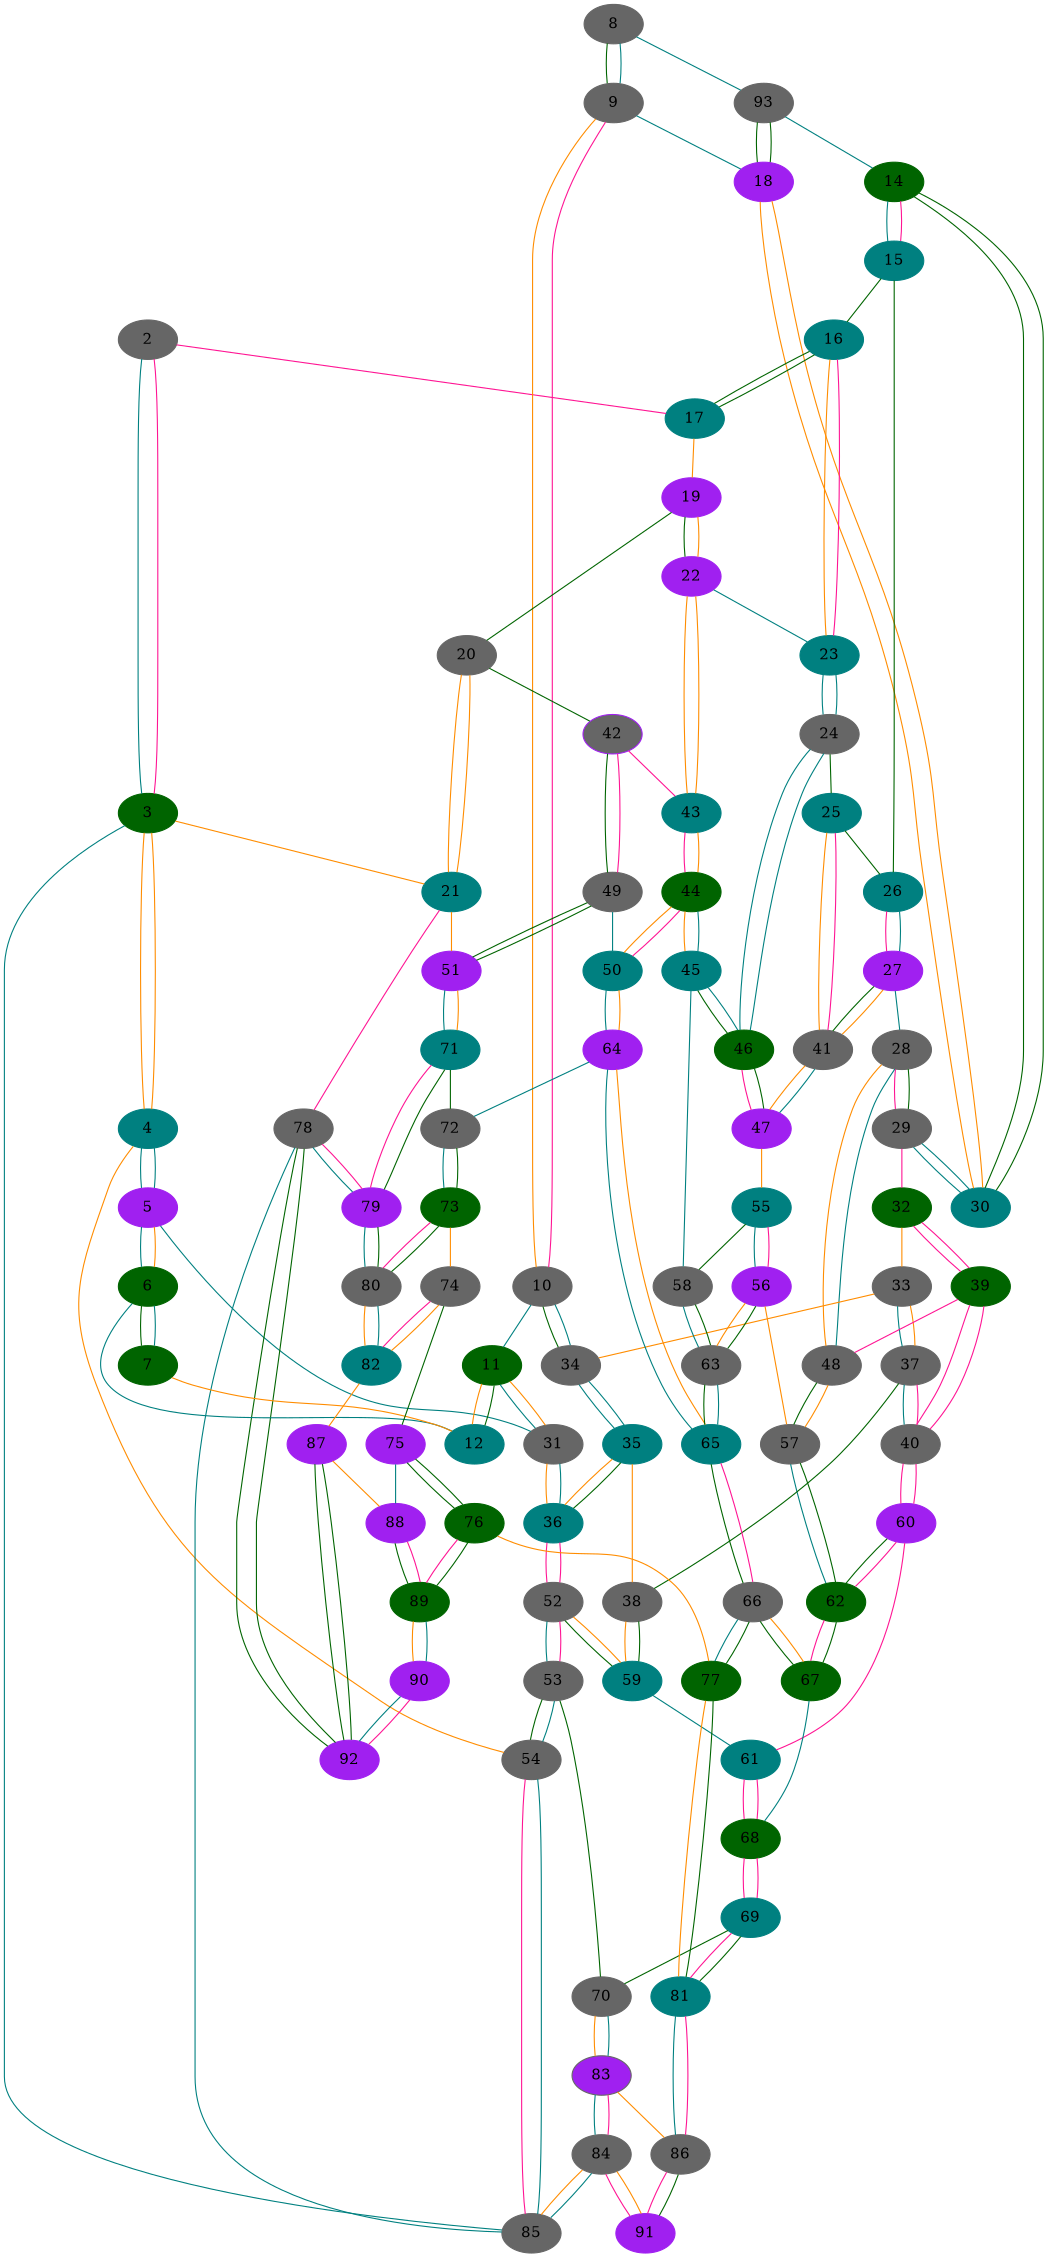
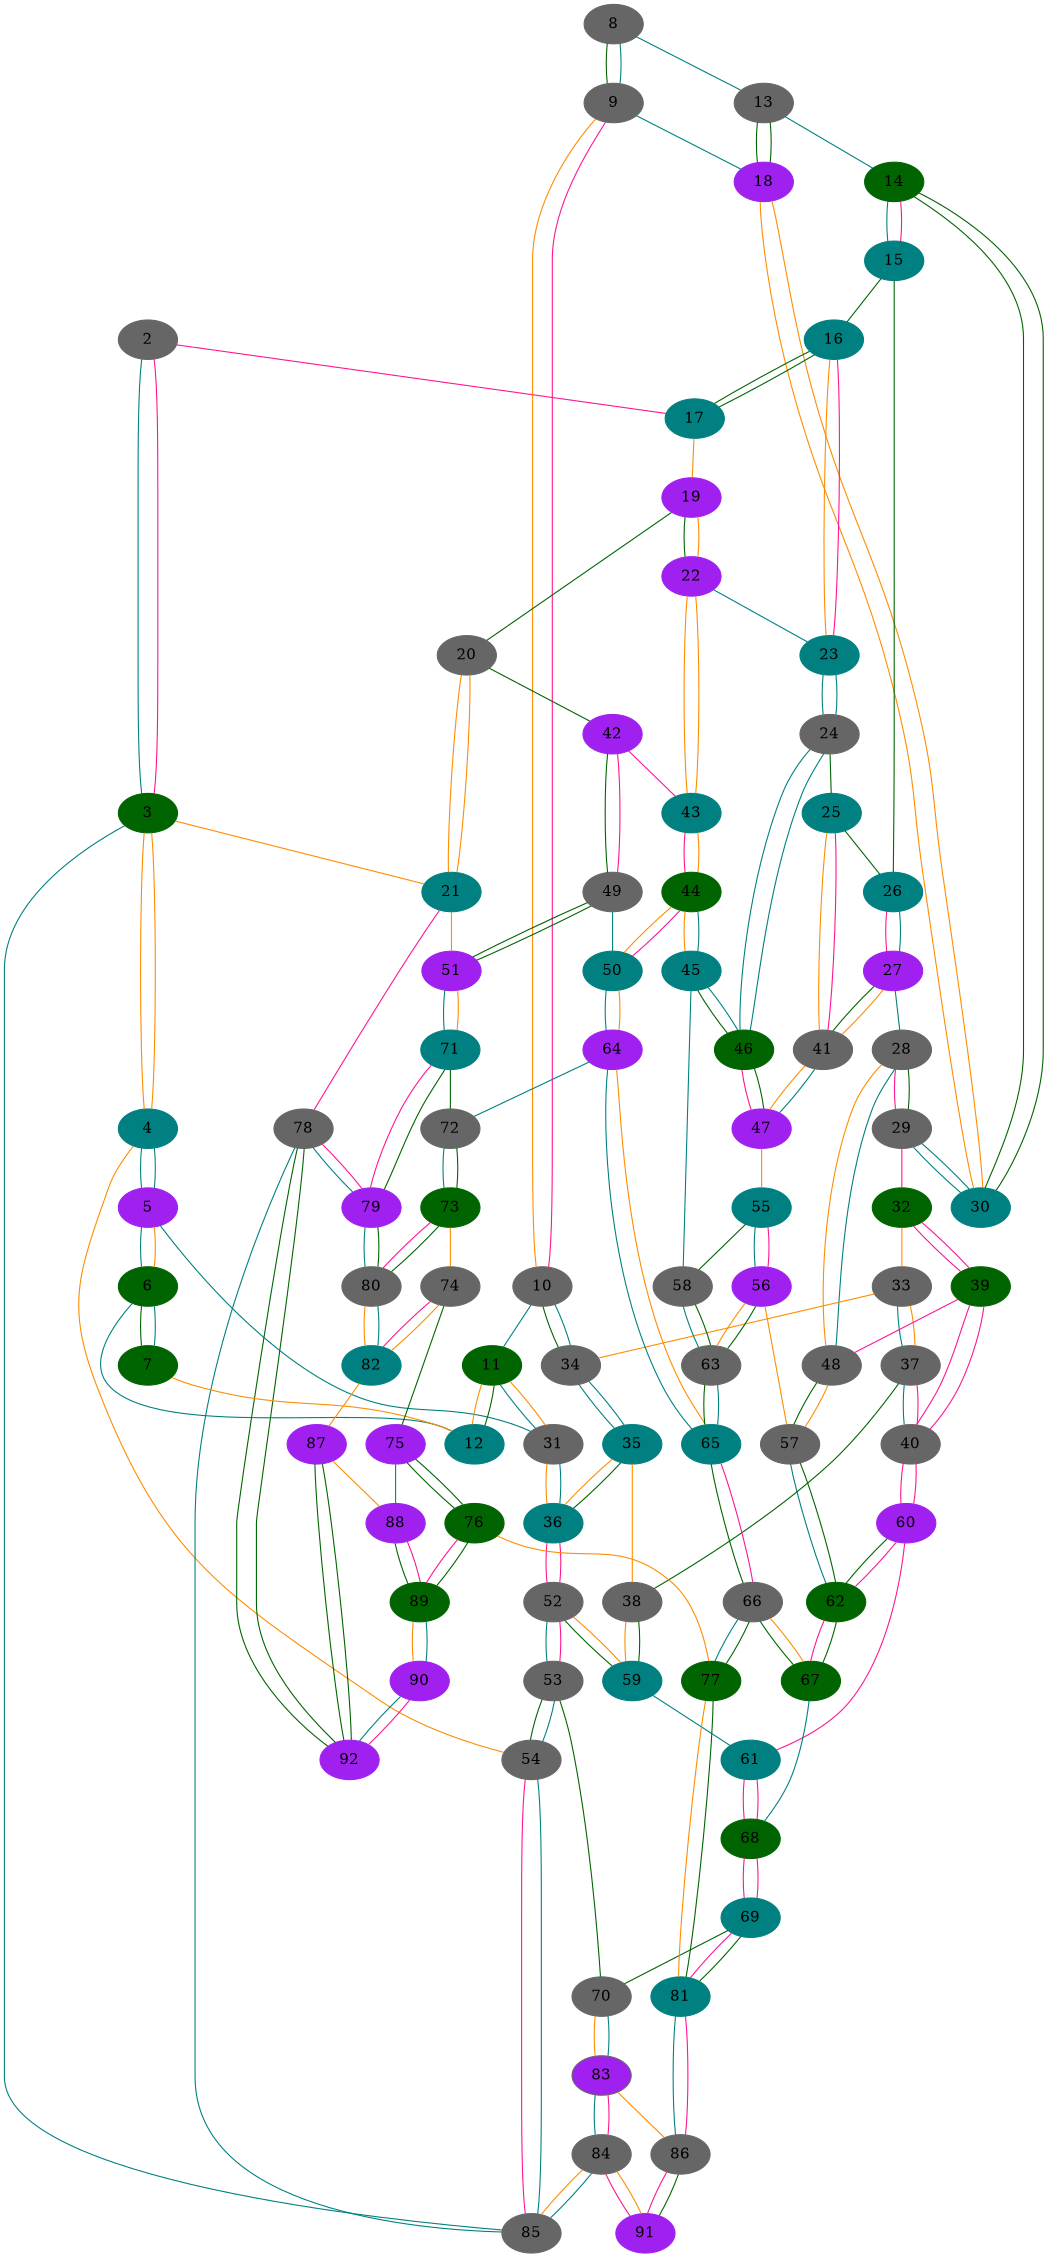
node "93": label "93" -> "13"
node "42": fillcolor gray40 -> purple
